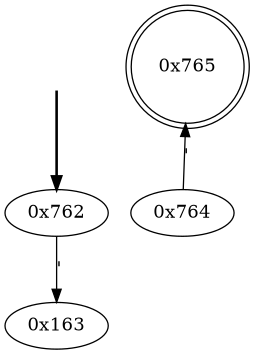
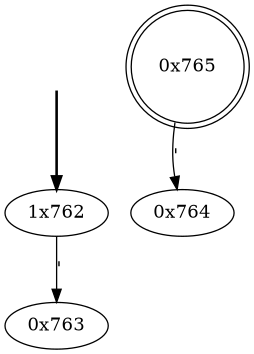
edge "0x764" -> "0x765": reversed
node "0x762": label "0x762" -> "1x762"
node "0x163": label "0x163" -> "0x763"
